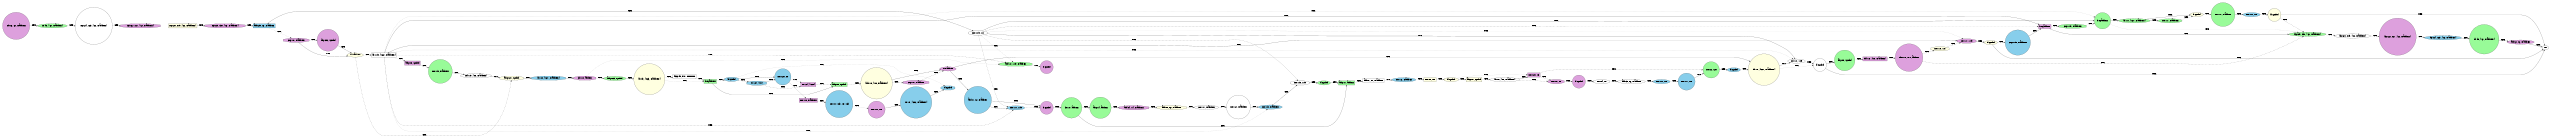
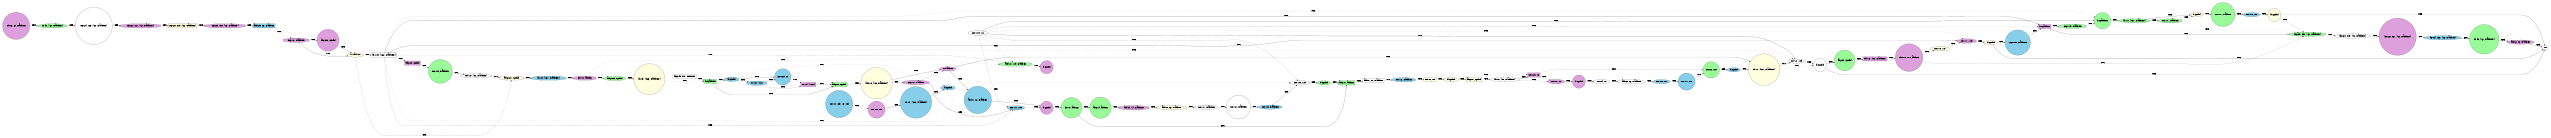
edge "add x29 , sp , # address" -> "mov w19 , w0": removed, label "CFG"
edge "stp x22 , x21 , [ sp , # address ]" -> "stp x20 , x19 , [ sp , # address ]": added, label "CFG"
edge "ldr d8 , [ x23 , # address ]" -> "fcmp d8 , # 0 . 00000000": removed, label "CFG"
node "mov w8 , # address": removed
edge "add x1 , sp , # address" -> "mov w0 , w19": now "cmp w8 , # address" -> "mov w0 , w19"
edge "ldr w19 , [ x22 , # address ]" -> "mov w3 , # address": now "ldr w19 , [ x22 , # address ]" -> "mov w5 , w19"
